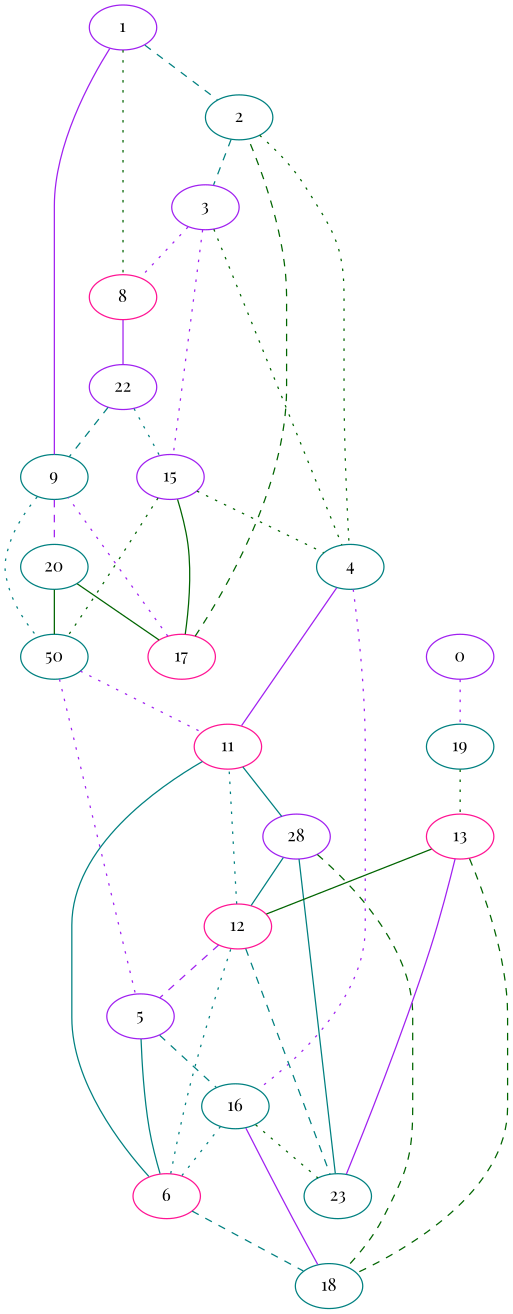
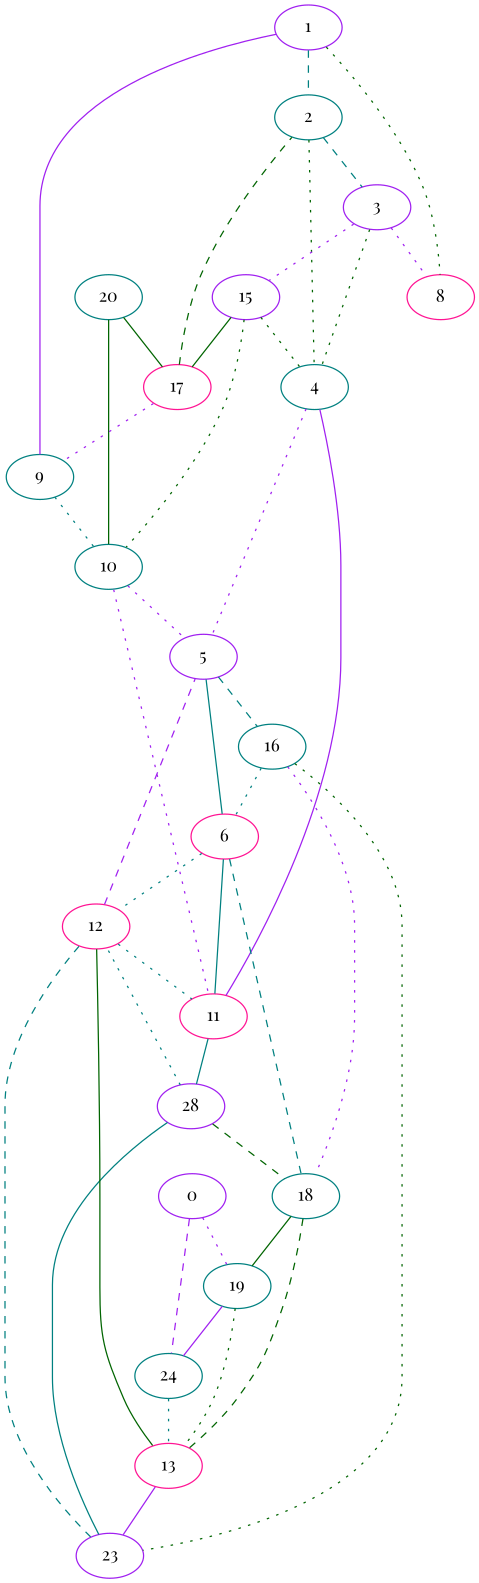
node "22": removed
edge "9" -- "20": removed
node "50": label "50" -> "10"
edge "4" -- "16": now "4" -- "5"
edge "28" -- "12": style solid -> dotted
node "23": color teal -> purple
edge "16" -- "18": style solid -> dotted
edge "18" -- "19": added
node "24": added
